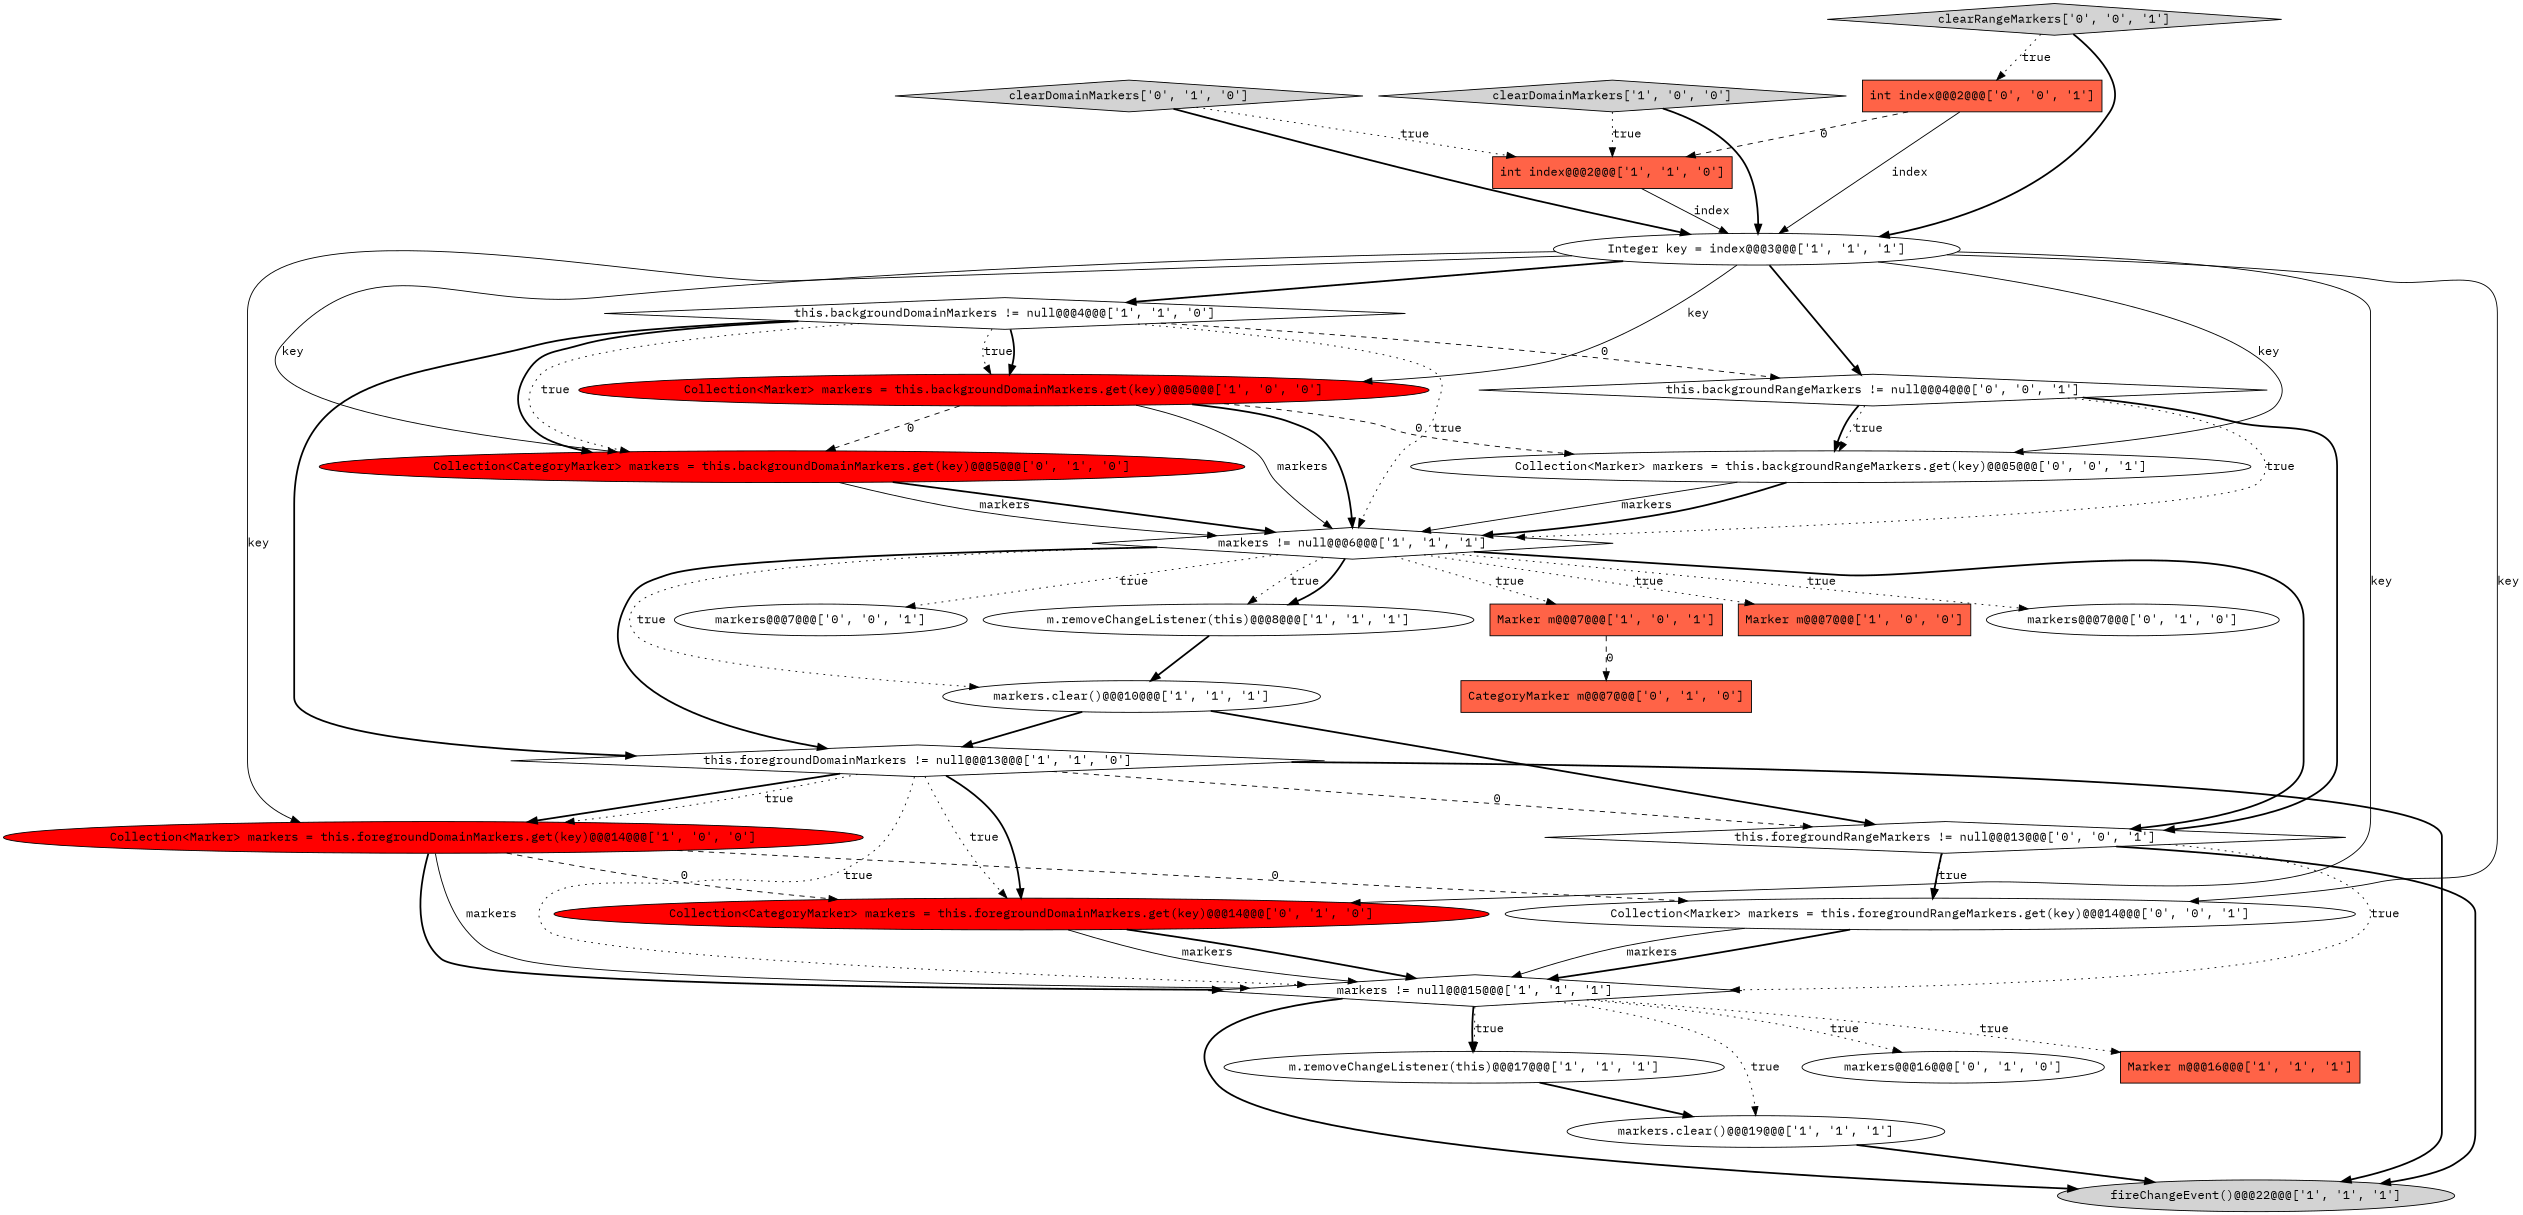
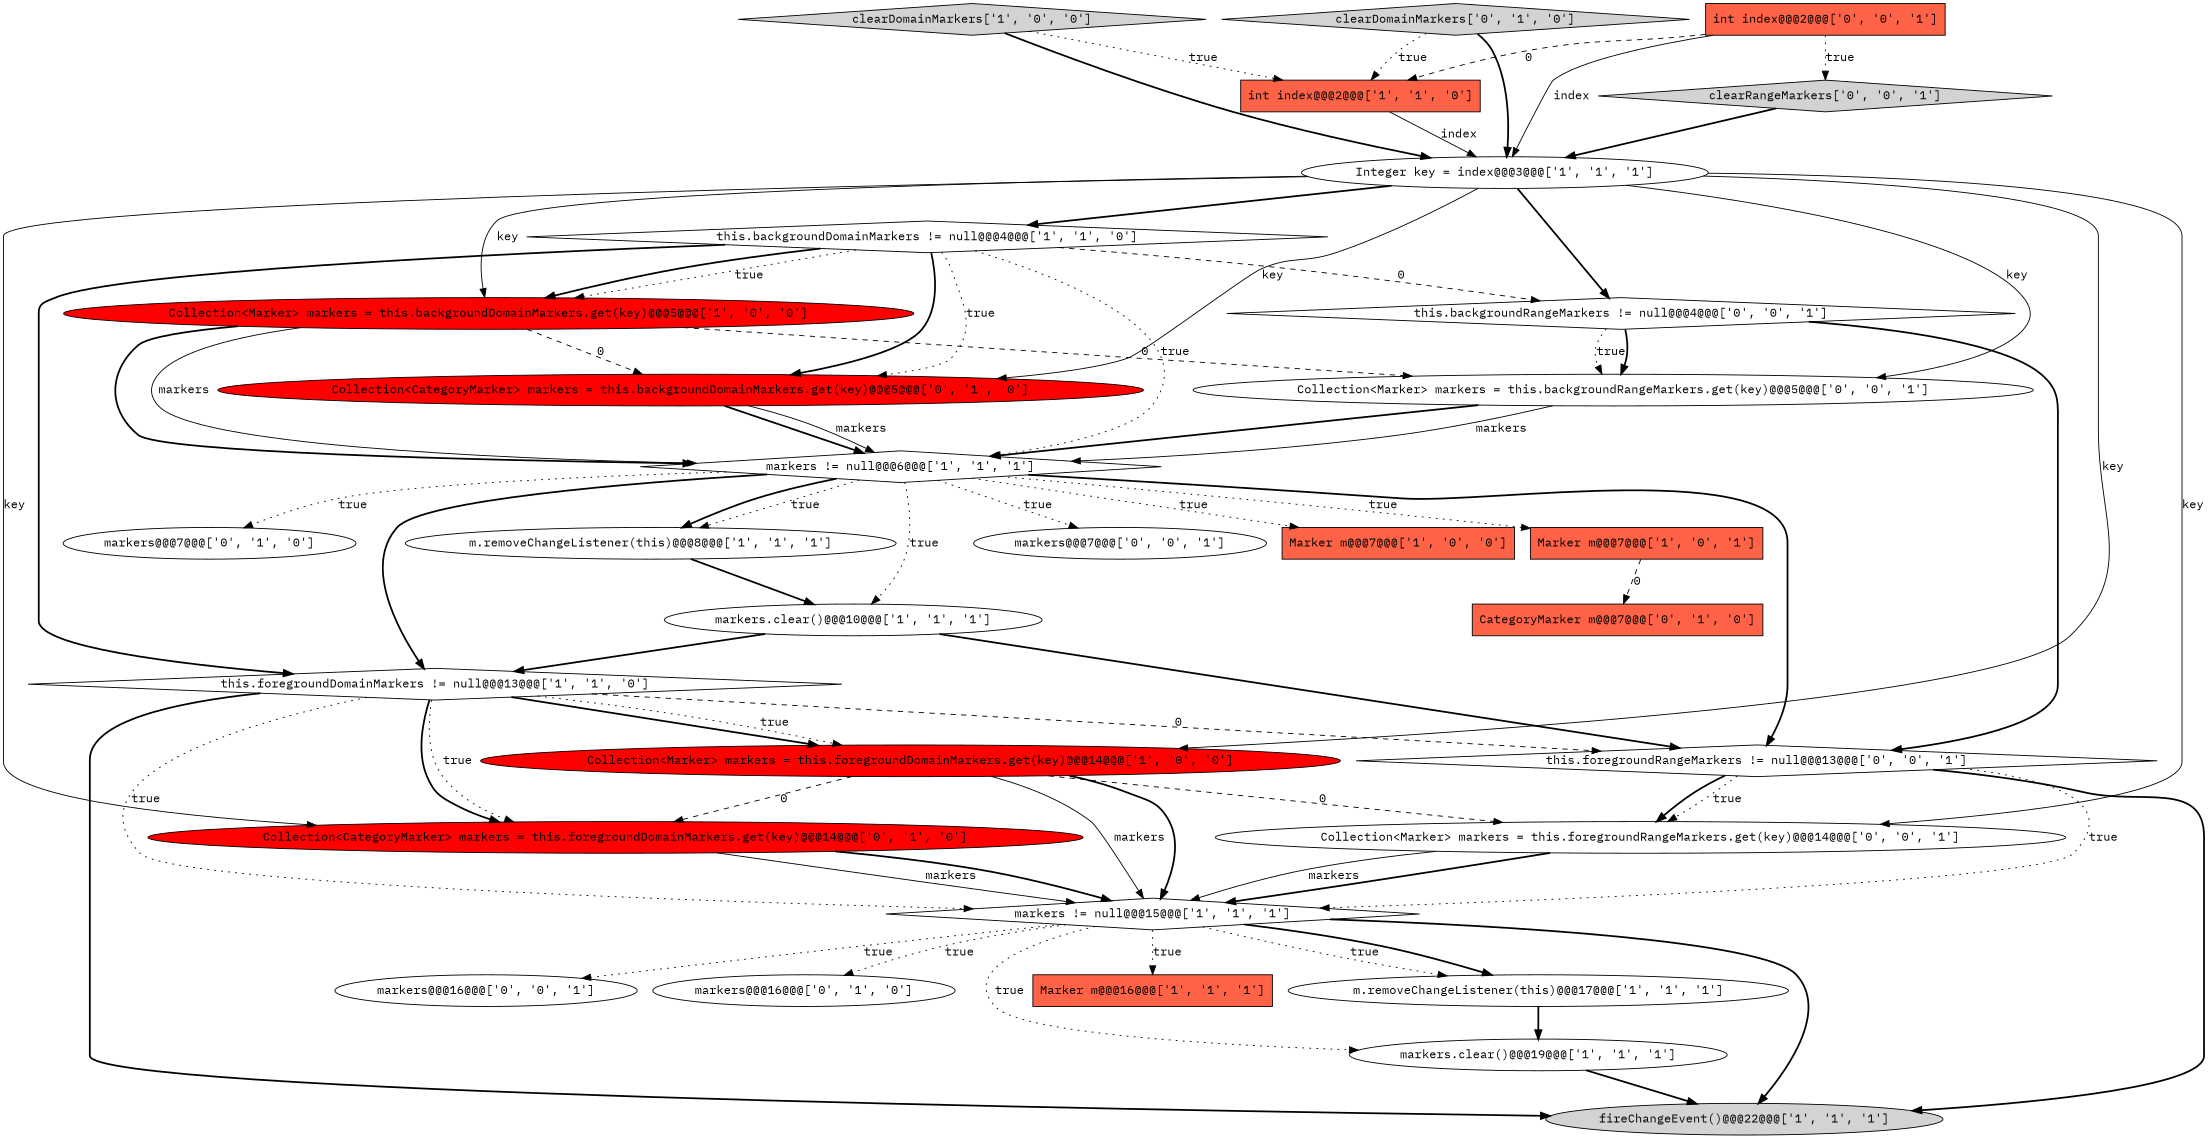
edge "clearRangeMarkers['0', '0', '1']" -> "int index@@@2@@@['0', '0', '1']": reversed
edge "this.backgroundRangeMarkers != null@@@4@@@['0', '0', '1']" -> "markers != null@@@6@@@['1', '1', '1']": removed, label "true"
node "markers@@@16@@@['0', '0', '1']": added
